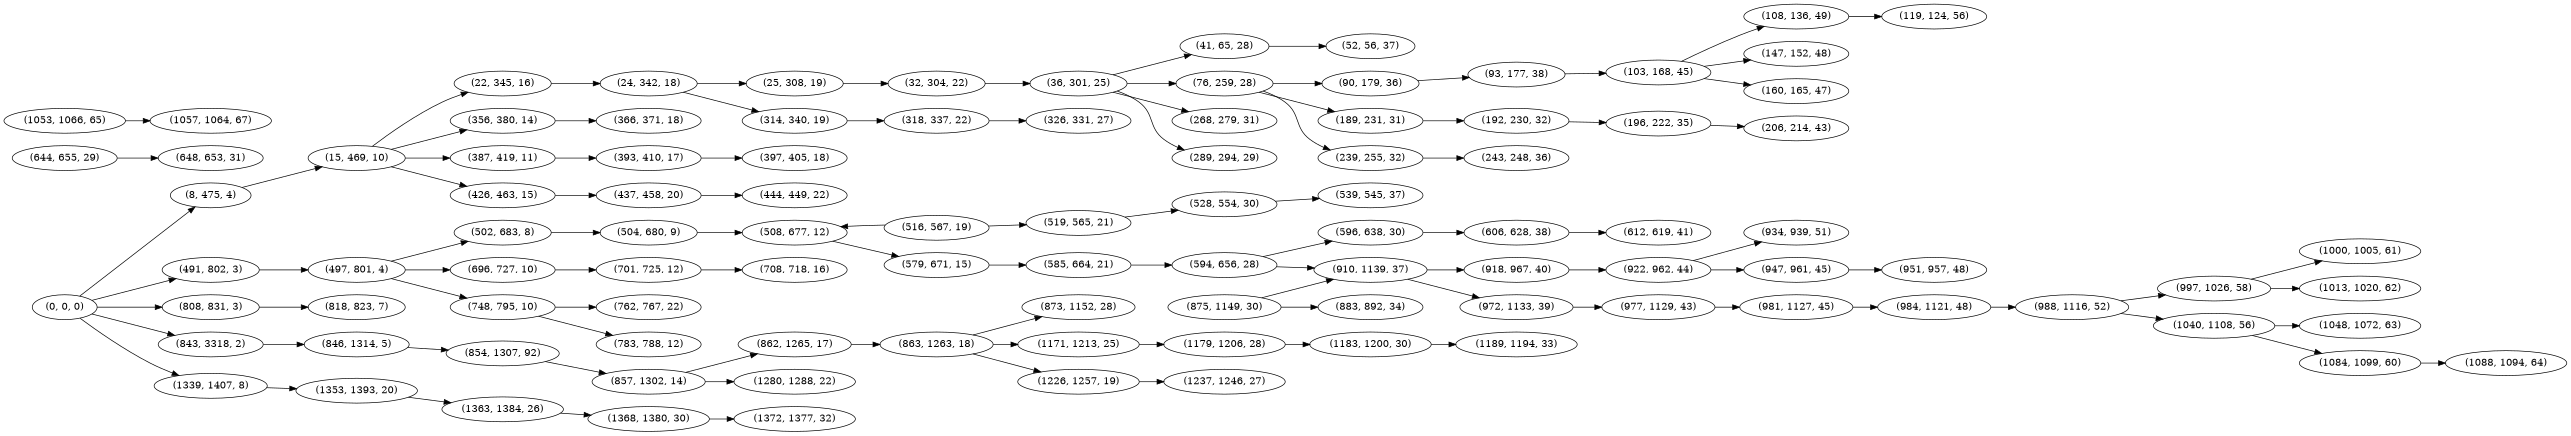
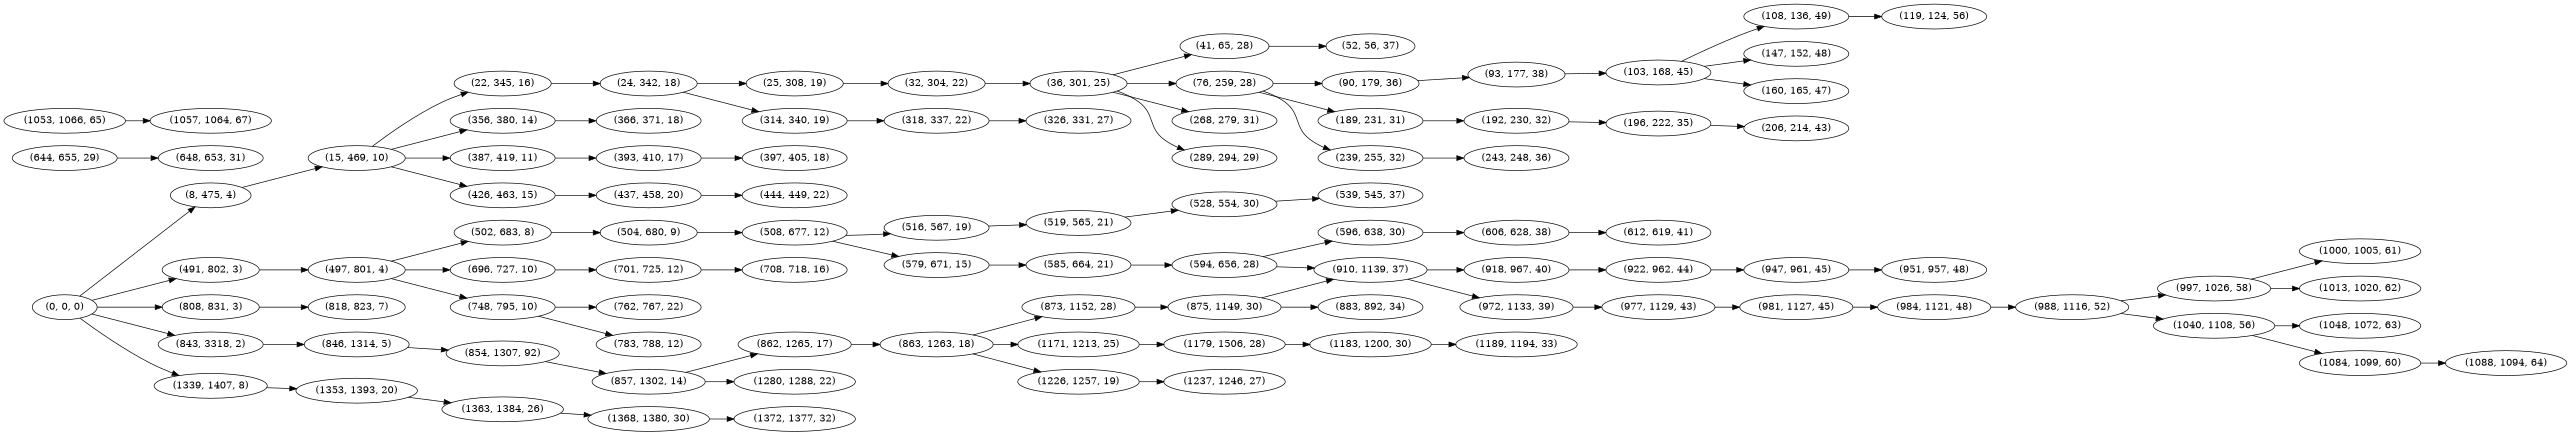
edge "(516, 567, 19)" -> "(508, 677, 12)": reversed
node "(934, 939, 51)": removed
edge "(873, 1152, 28)" -> "(875, 1149, 30)": added
node "(1179, 1206, 28)": label "(1179, 1206, 28)" -> "(1179, 1506, 28)"
